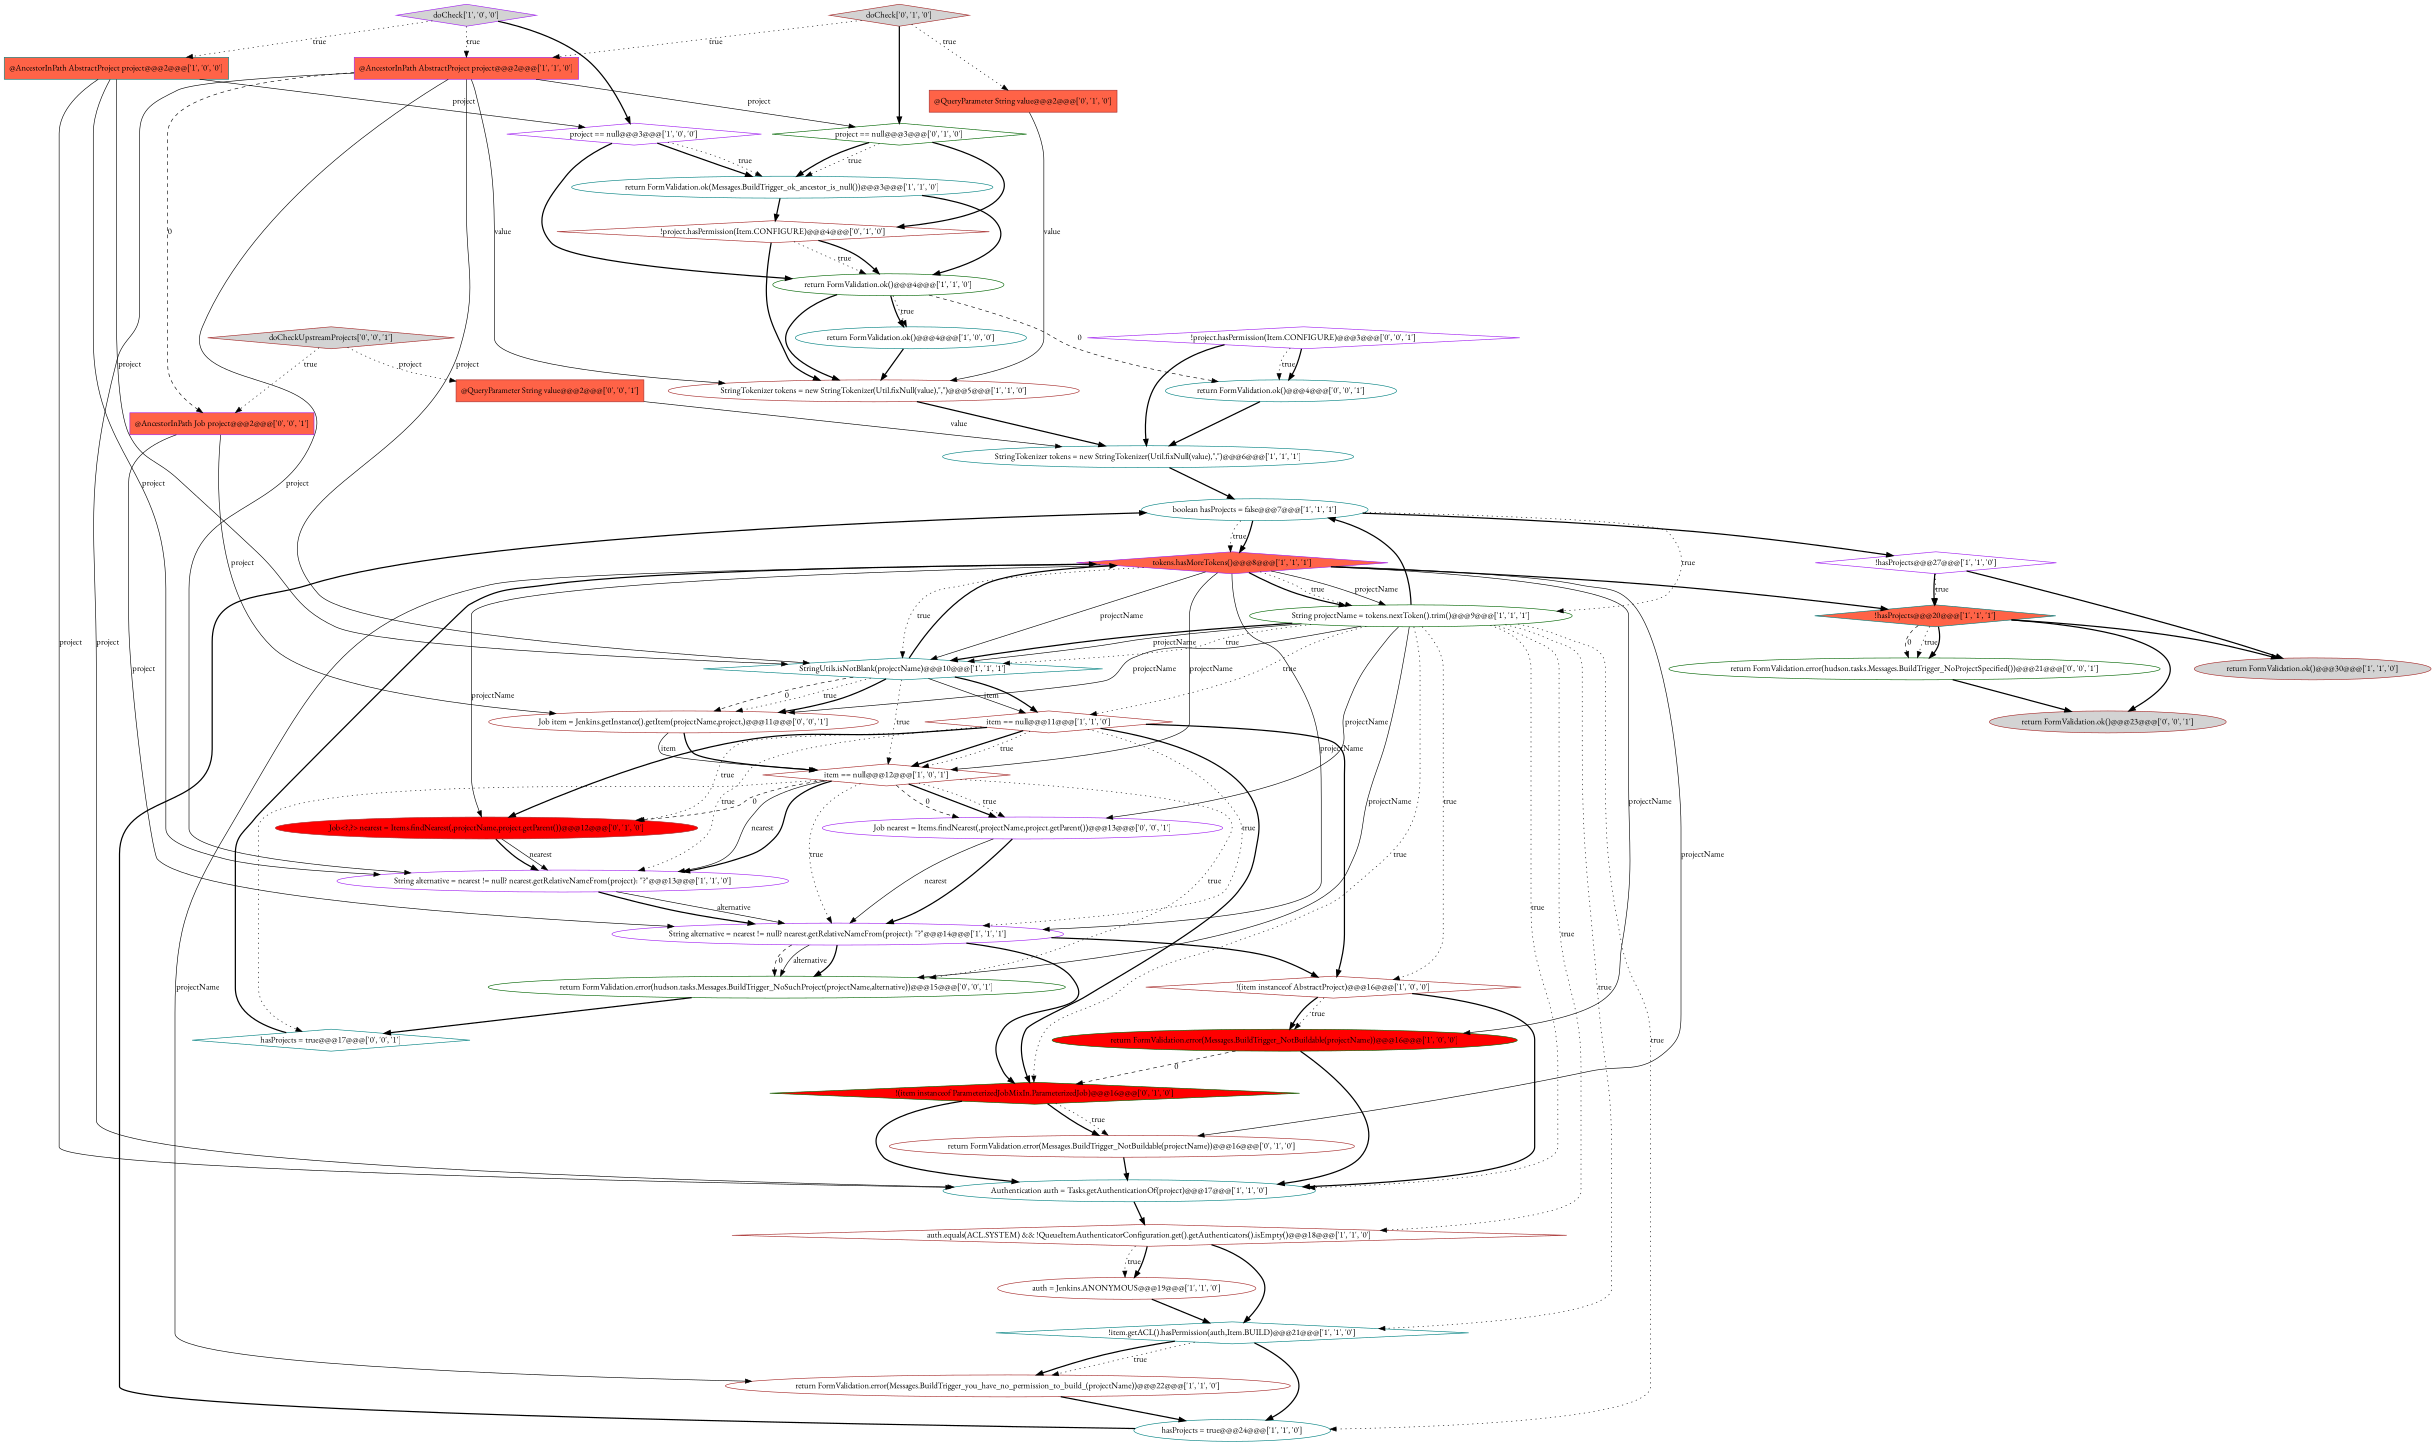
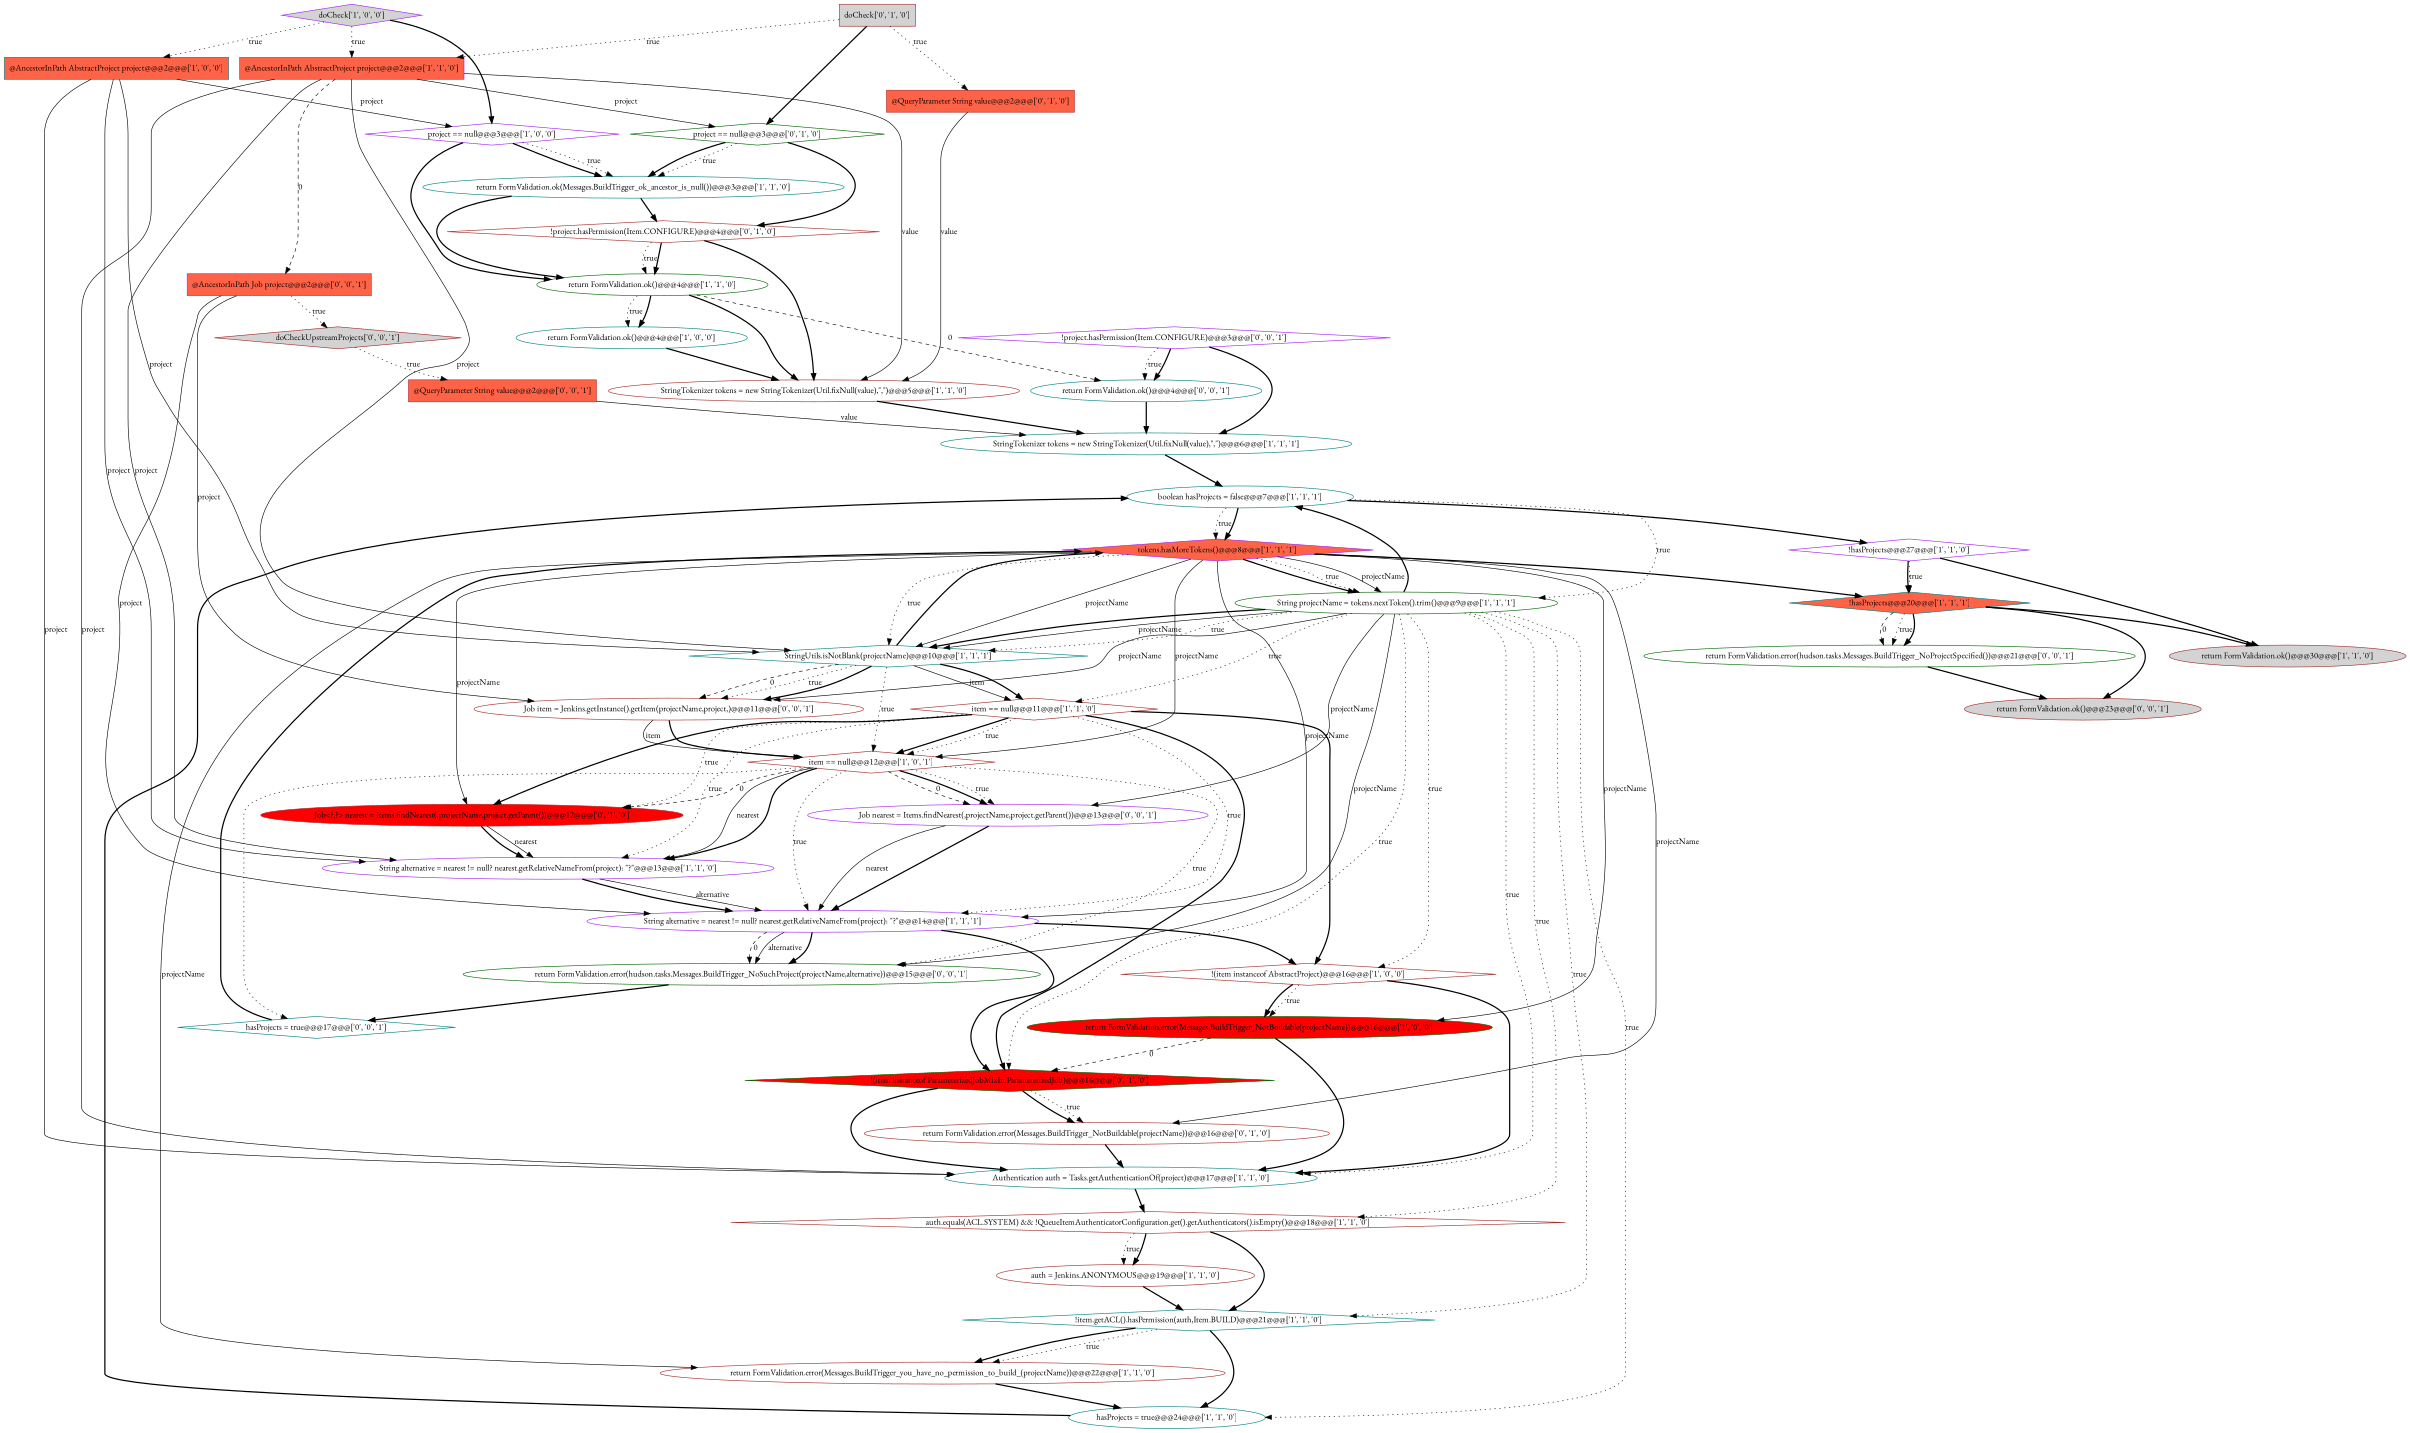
node "doCheck['0', '1', '0']": shape diamond -> box
edge "doCheckUpstreamProjects['0', '0', '1']" -> "@QueryParameter String value@@@2@@@['0', '0', '1']": label "project" -> "true"
edge "doCheckUpstreamProjects['0', '0', '1']" -> "@AncestorInPath Job project@@@2@@@['0', '0', '1']": reversed
